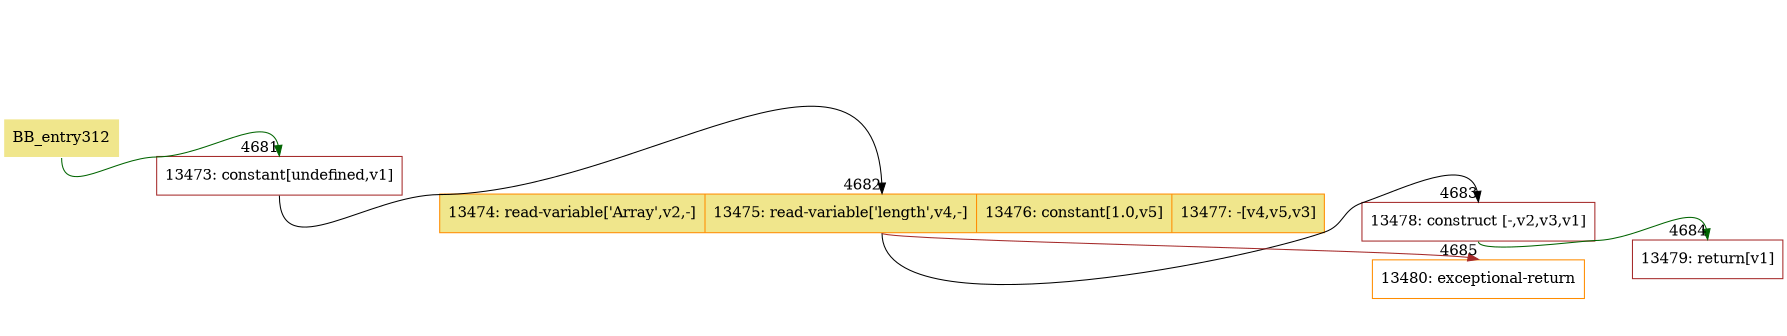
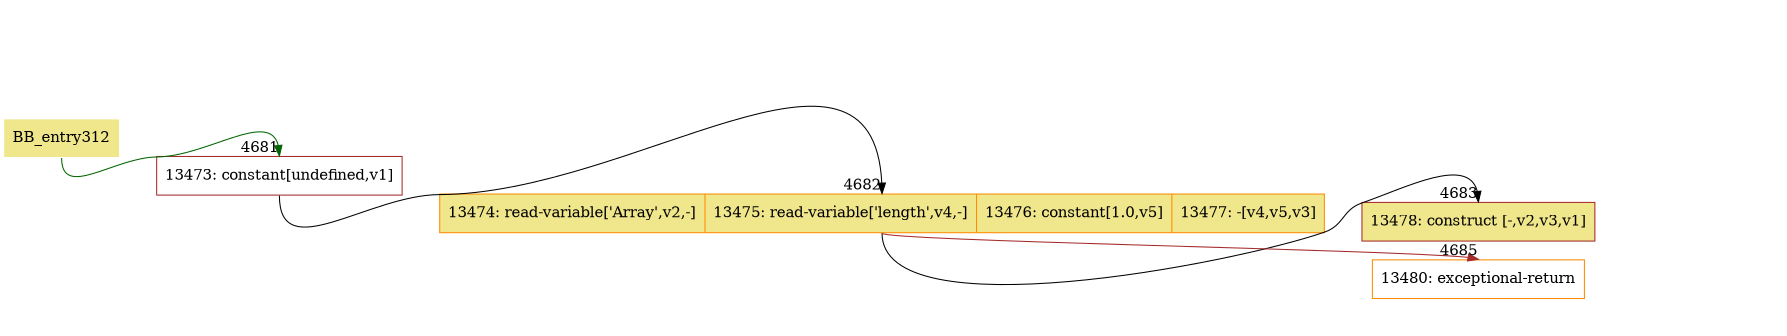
node "13478: construct [-,v2,v3,v1]": fillcolor white -> khaki
node "13479: return[v1]": removed
